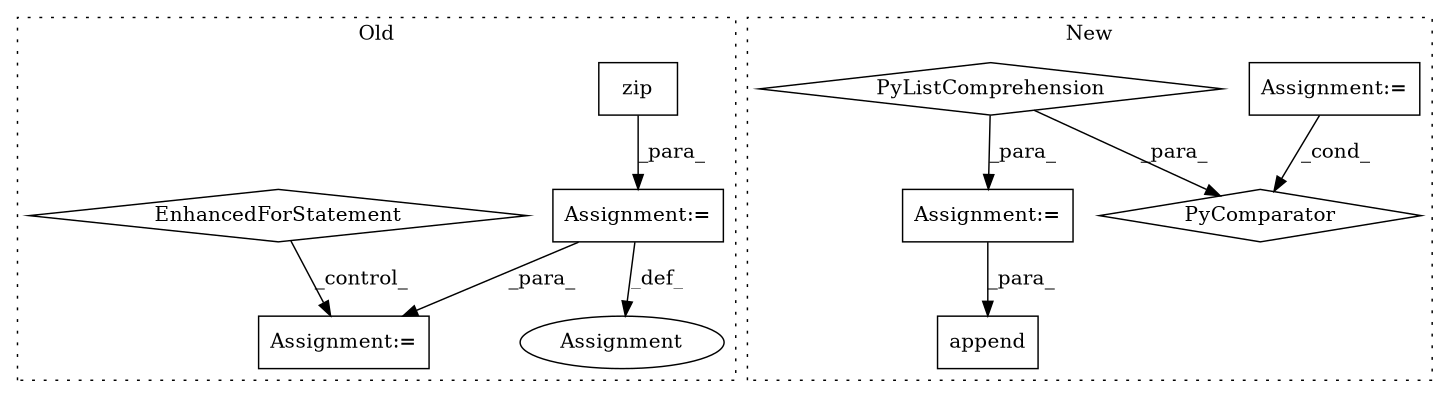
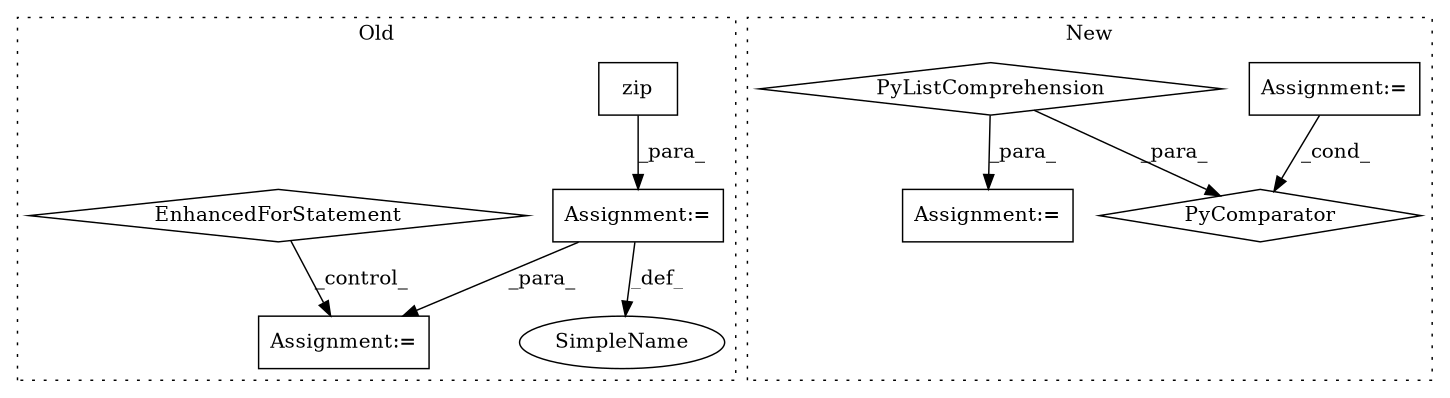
node "Assignment": label "Assignment" -> "SimpleName"
node "append": removed
